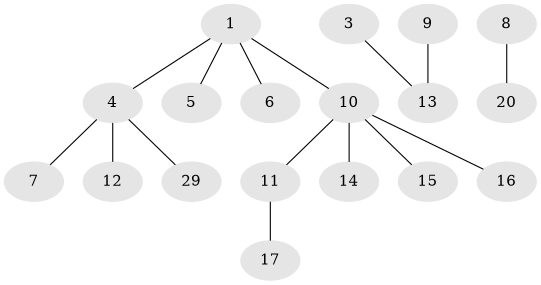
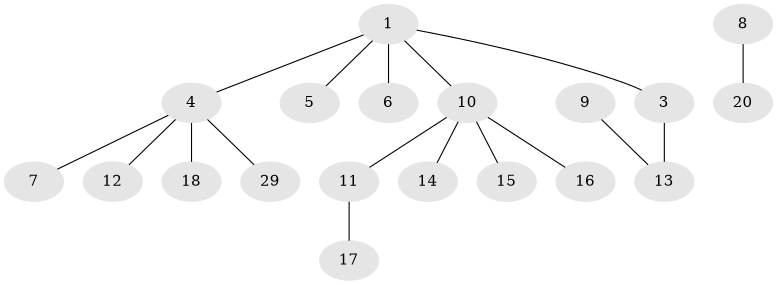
edge "1" -- "3": added
node "18": added
